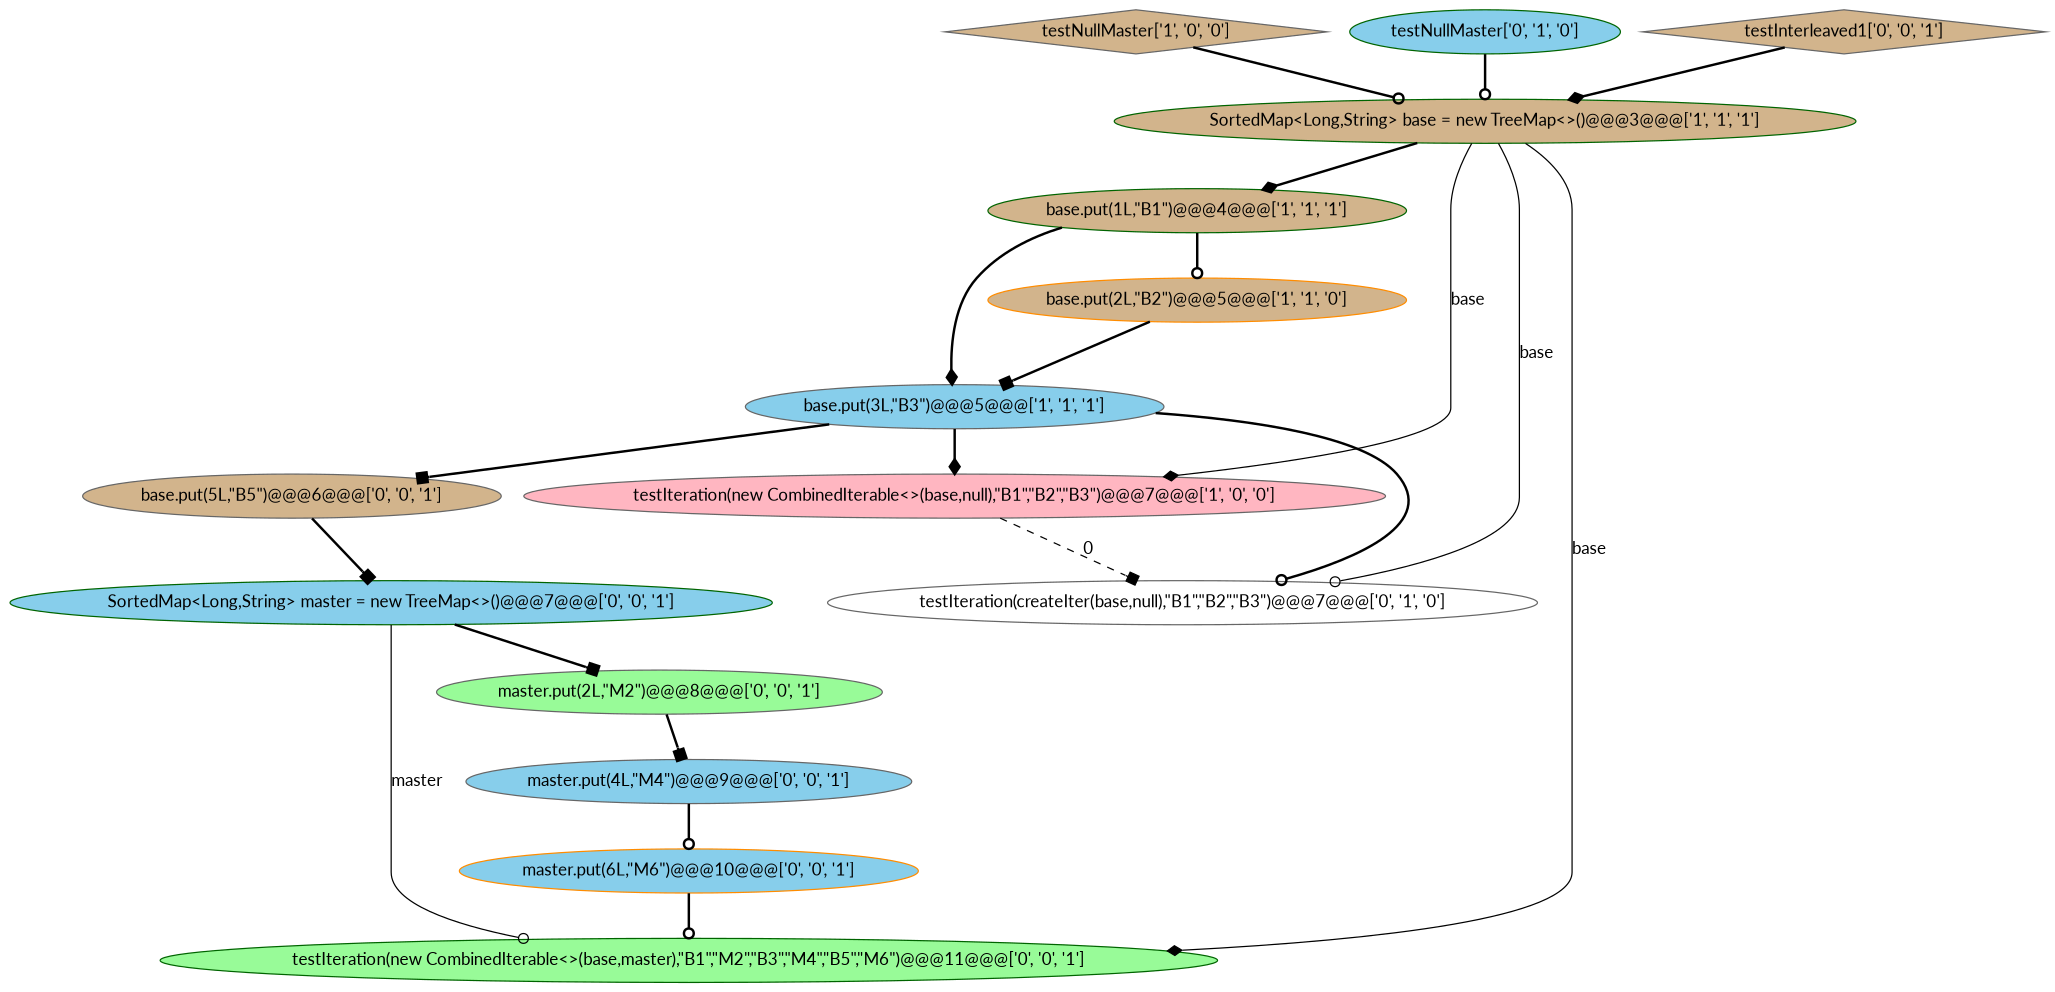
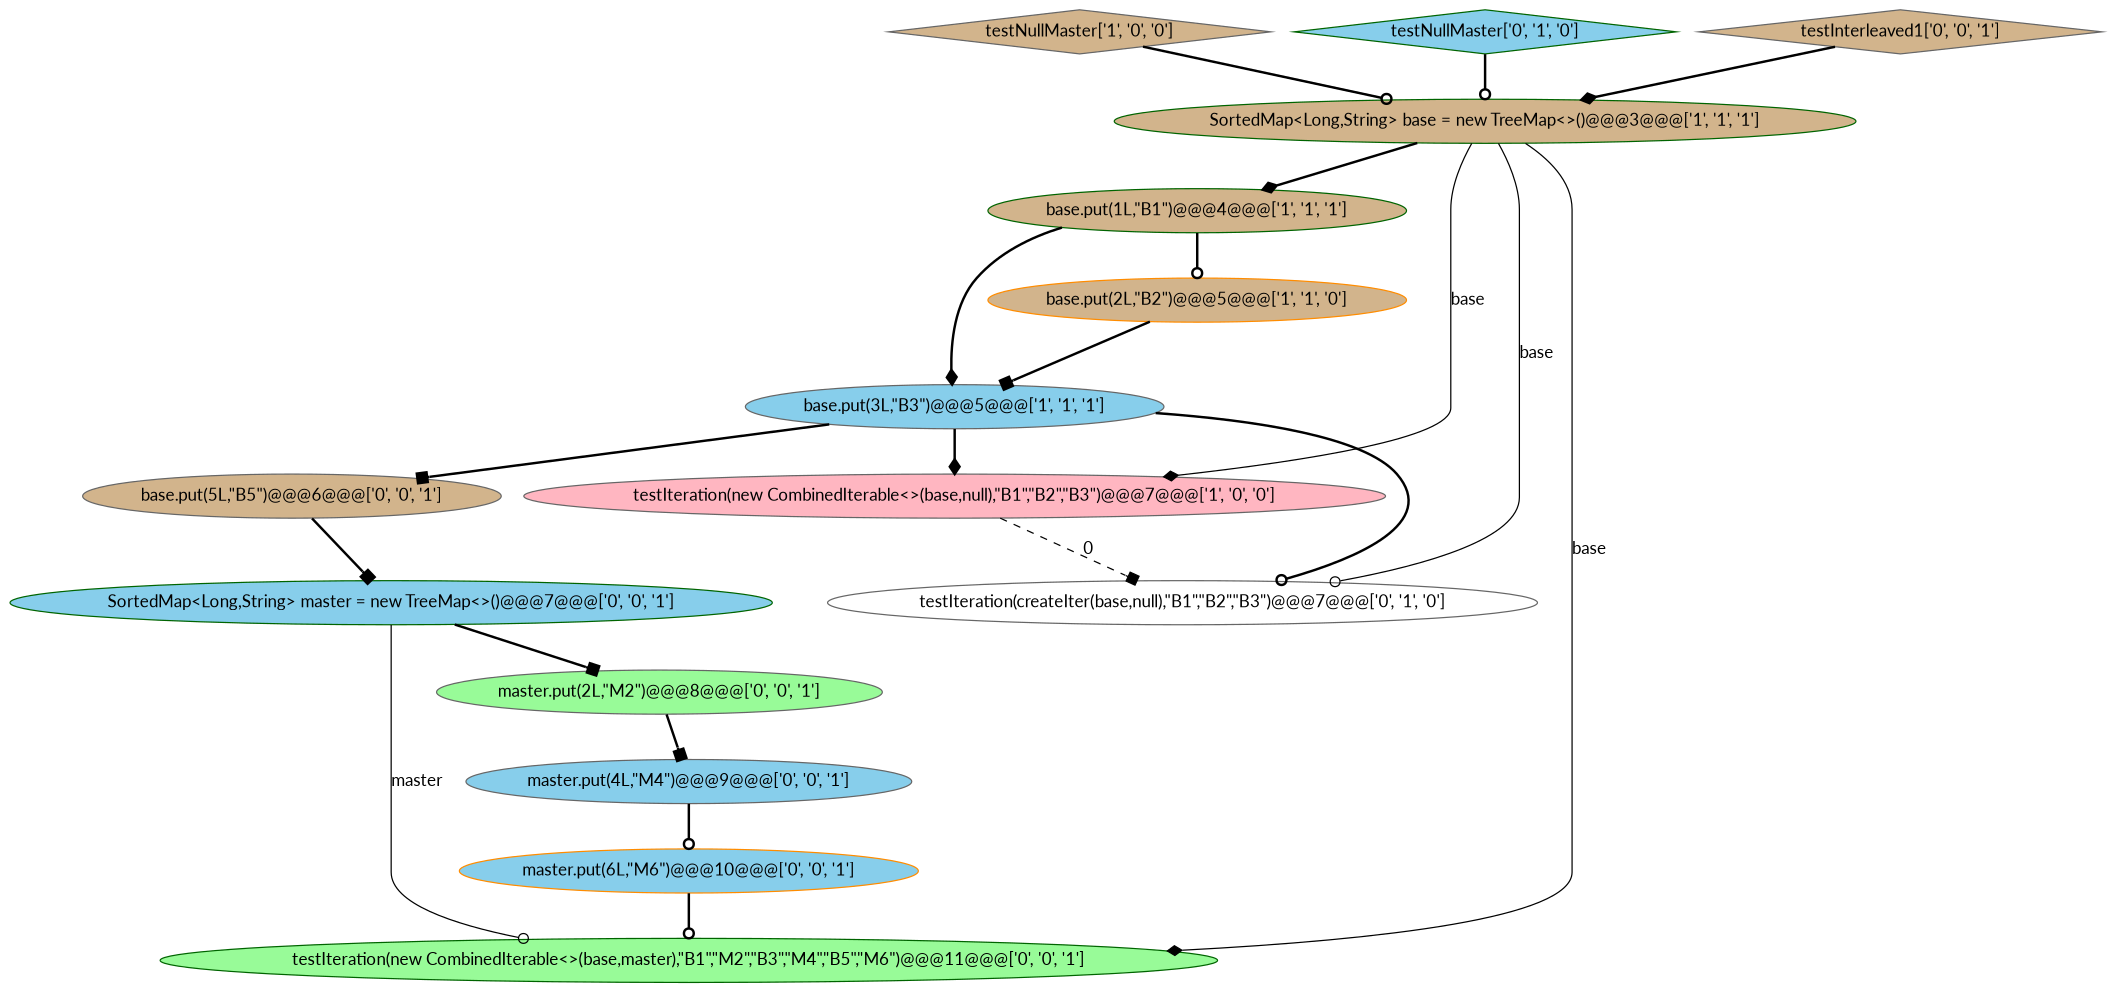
node "testNullMaster['0', '1', '0']": shape ellipse -> diamond
